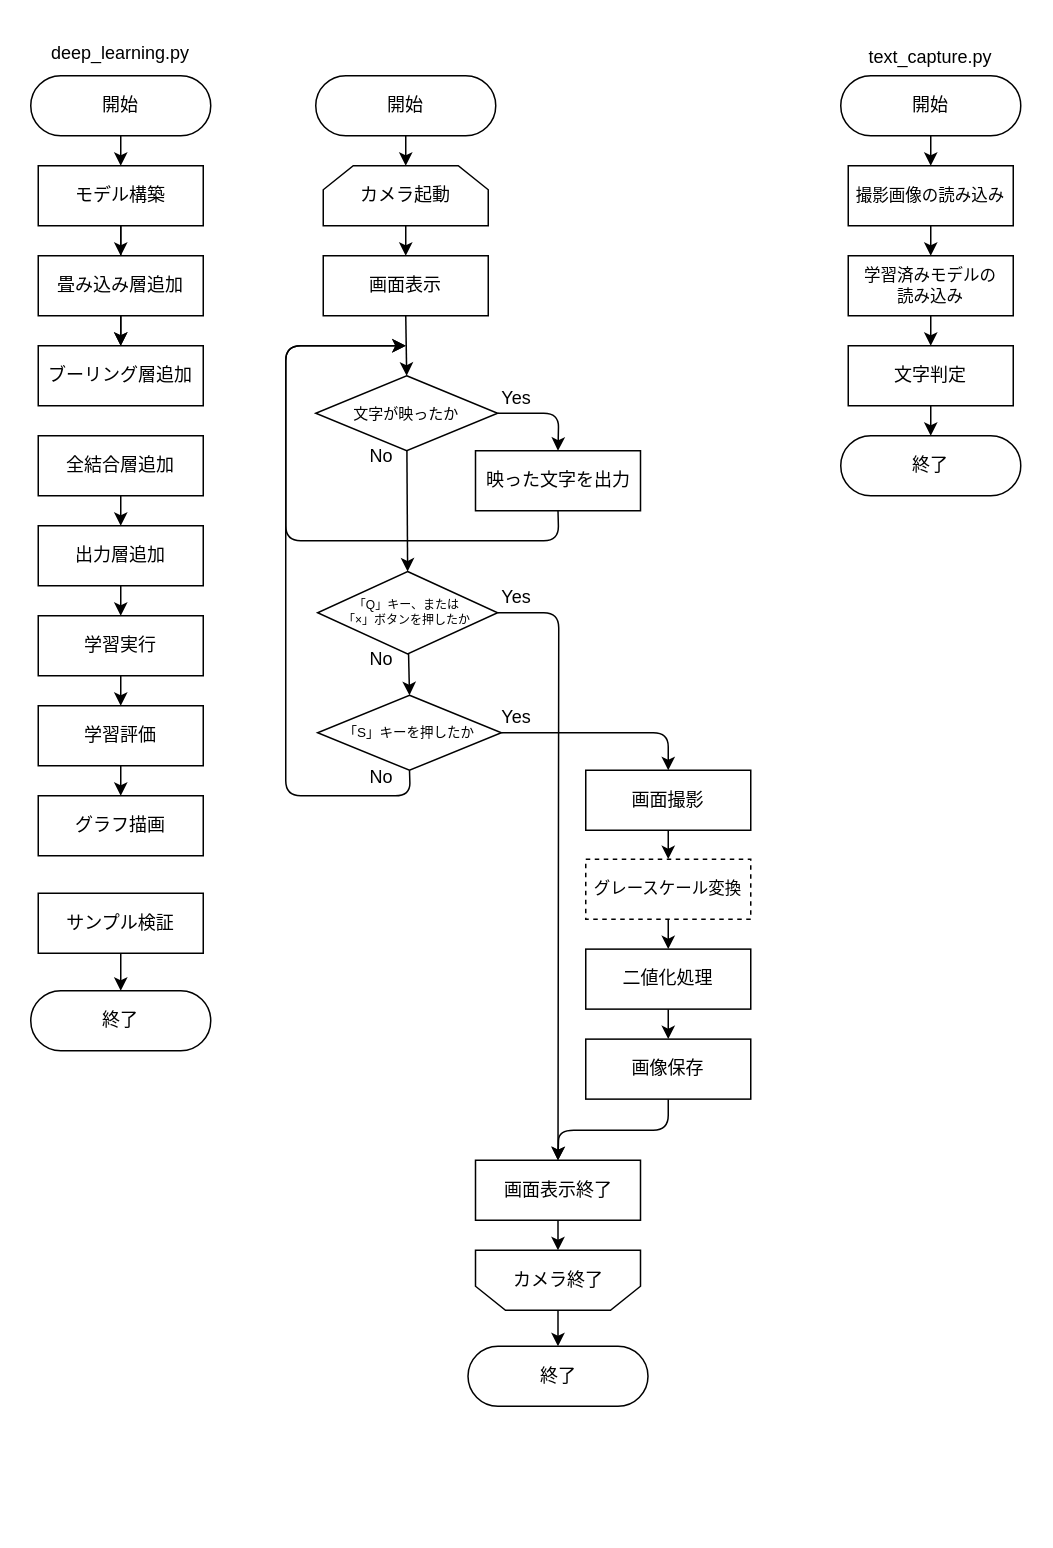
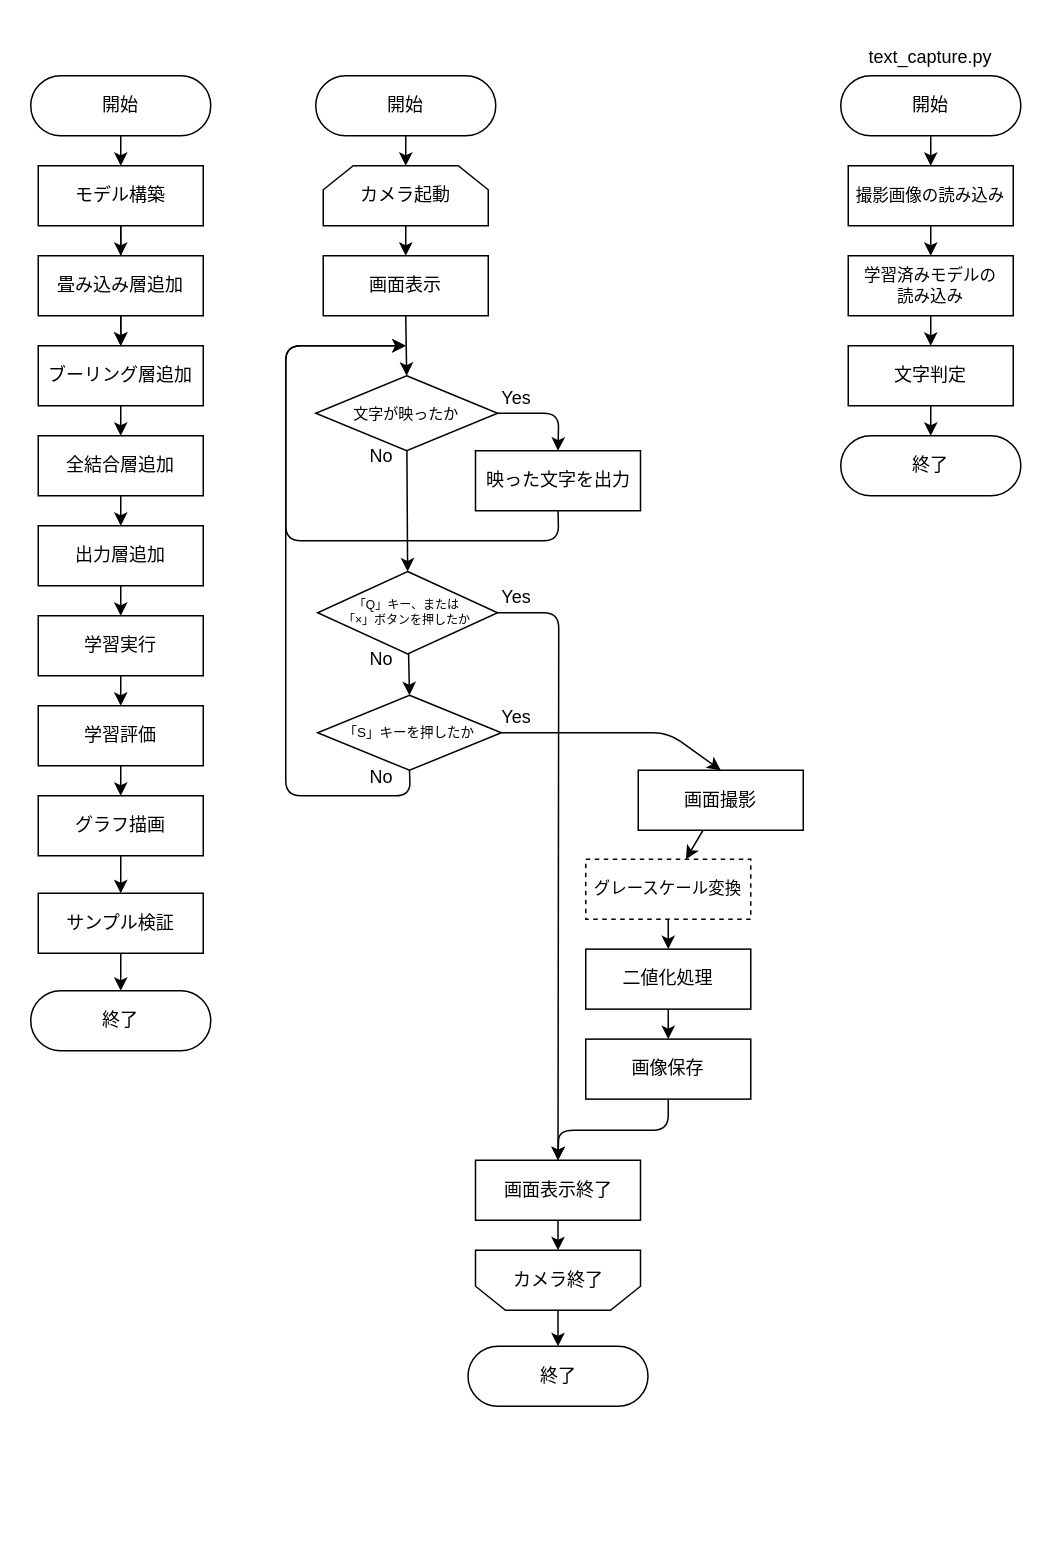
node "deep_learning.py": removed
edge "ブーリング層追加" -> "全結合層追加": added
node "画面撮影": moved (668, 800) -> (721, 800)
edge "グラフ描画" -> "サンプル検証": added
